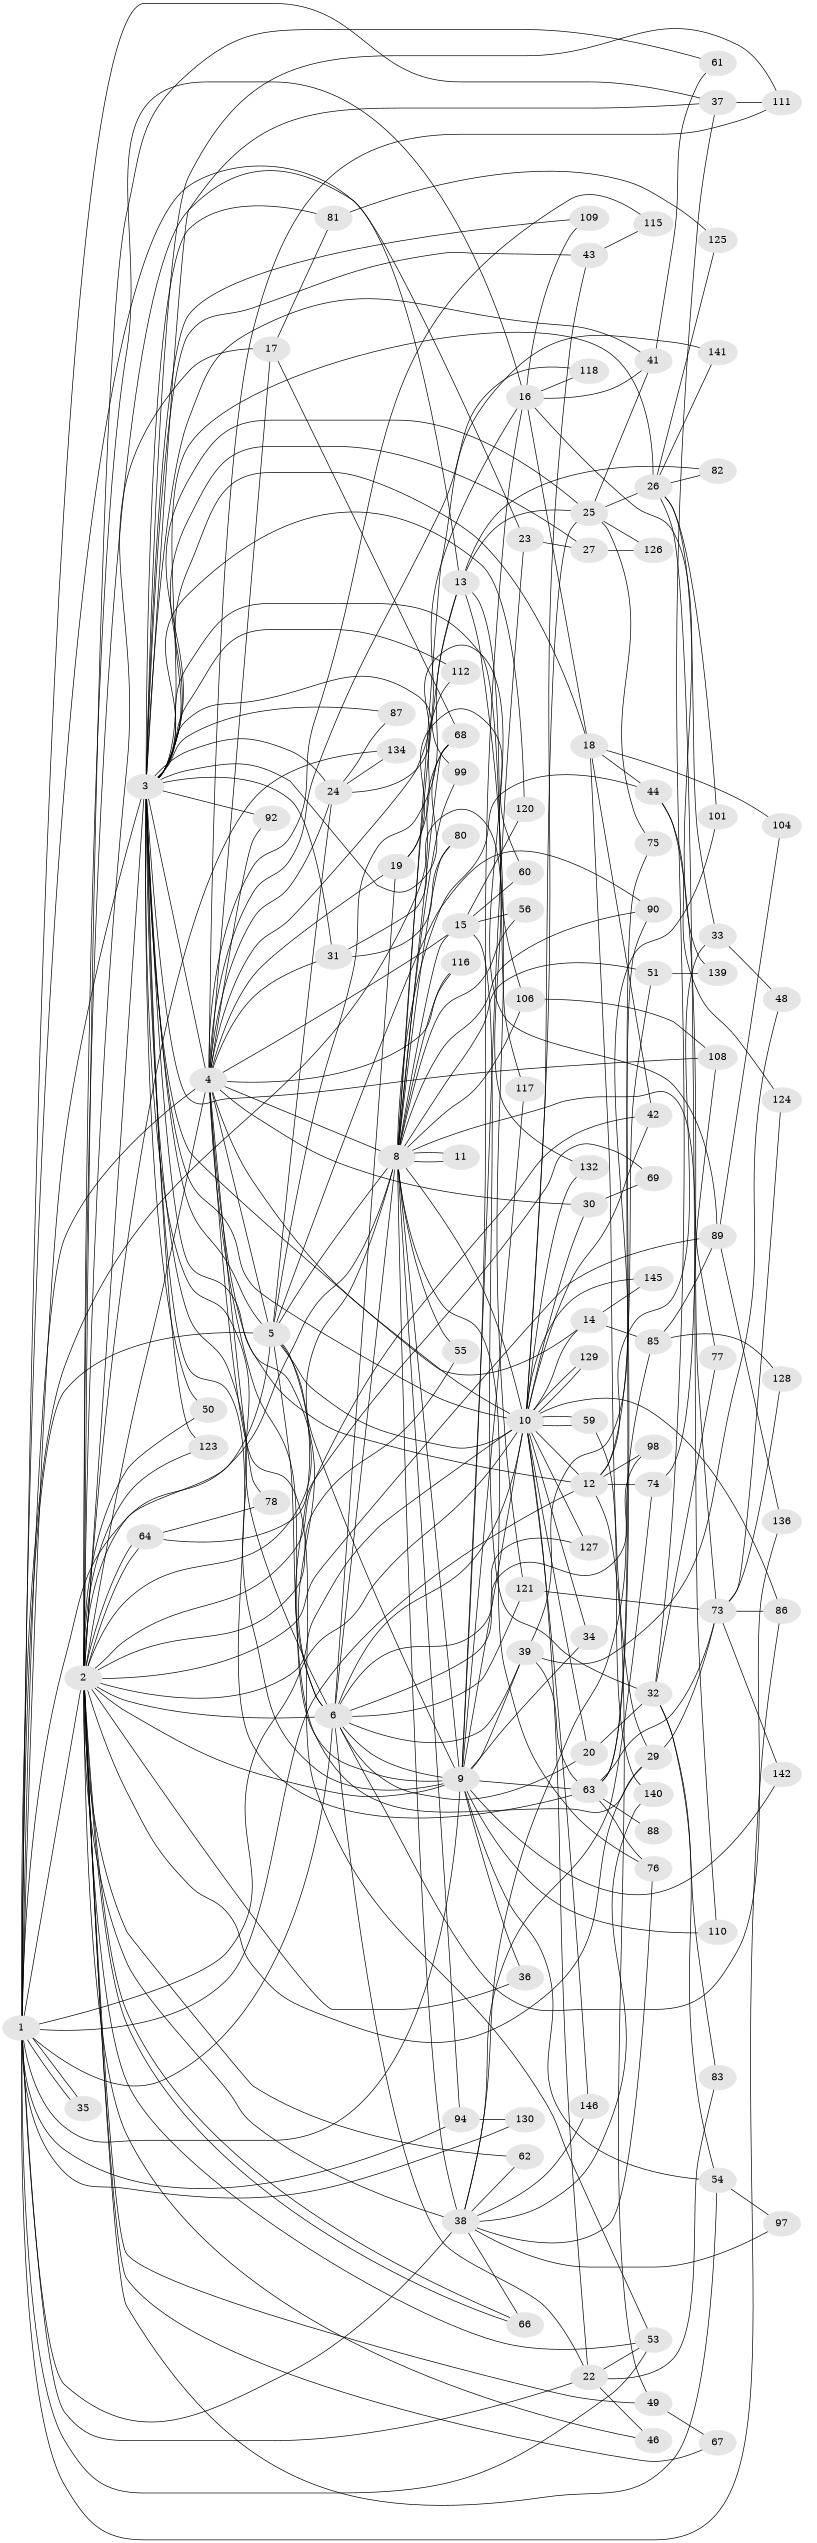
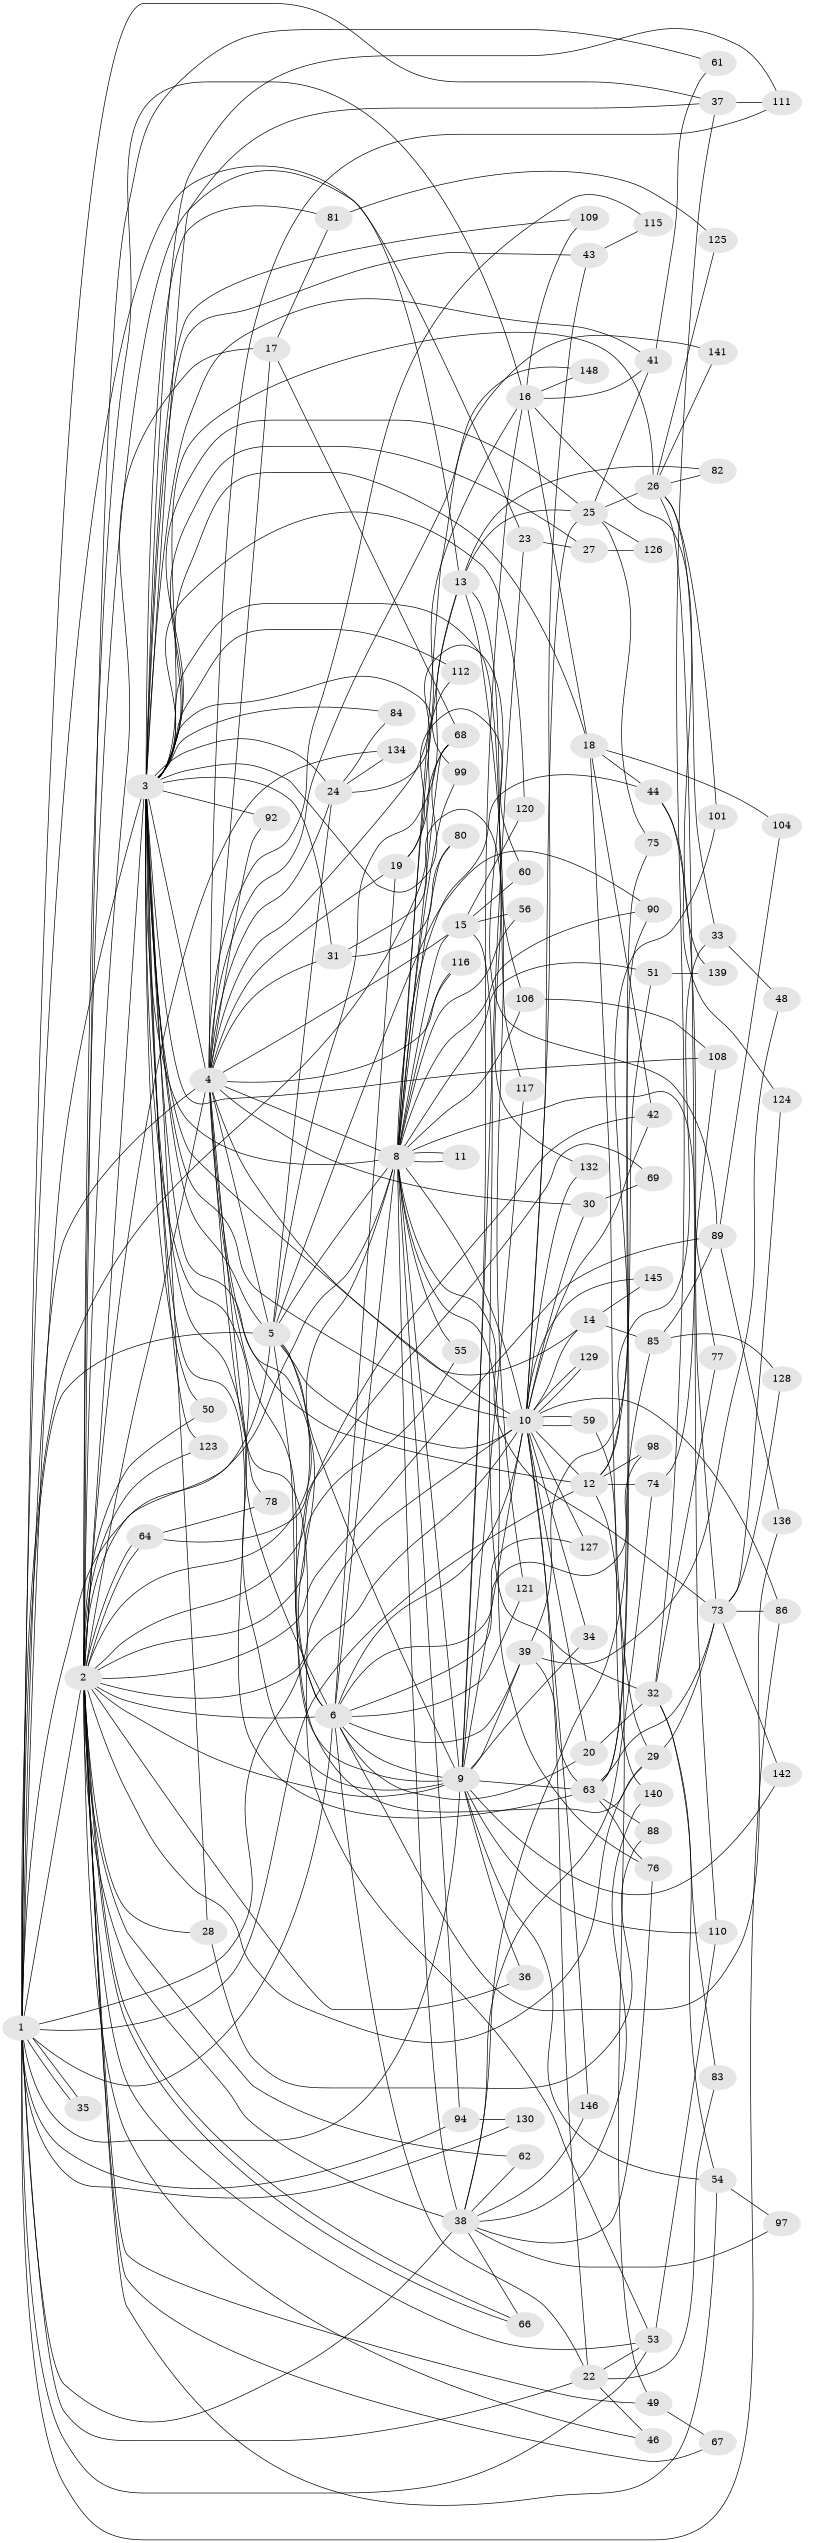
node "118": label "118" -> "148"
node "87": label "87" -> "84"
edge "3" -- "8": added
edge "121" -- "73": now "8" -- "73"
node "28": added
edge "110" -- "53": added
